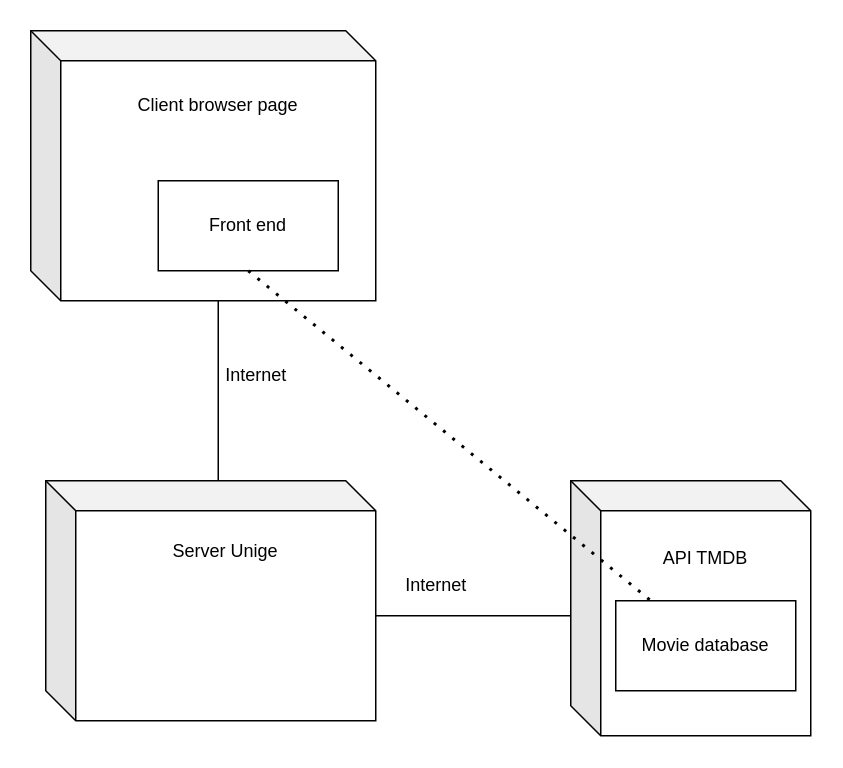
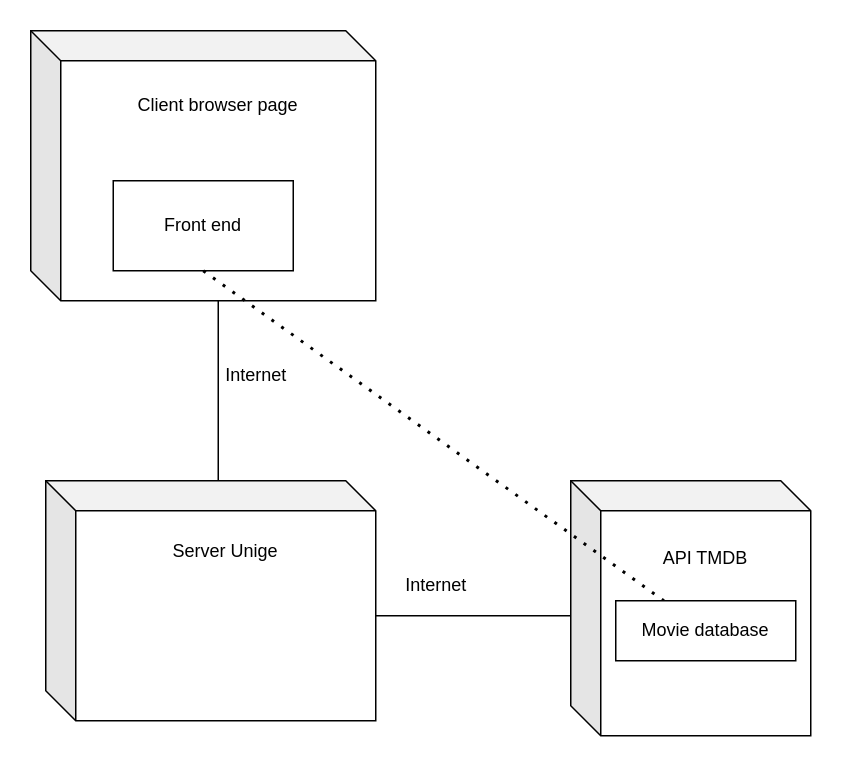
node "Front end": moved (248, 226) -> (203, 226)
node "Movie database": size 180x90 -> 180x60
